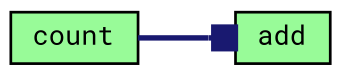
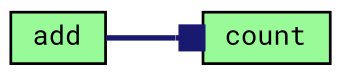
edge "count" -> "add": reversed
